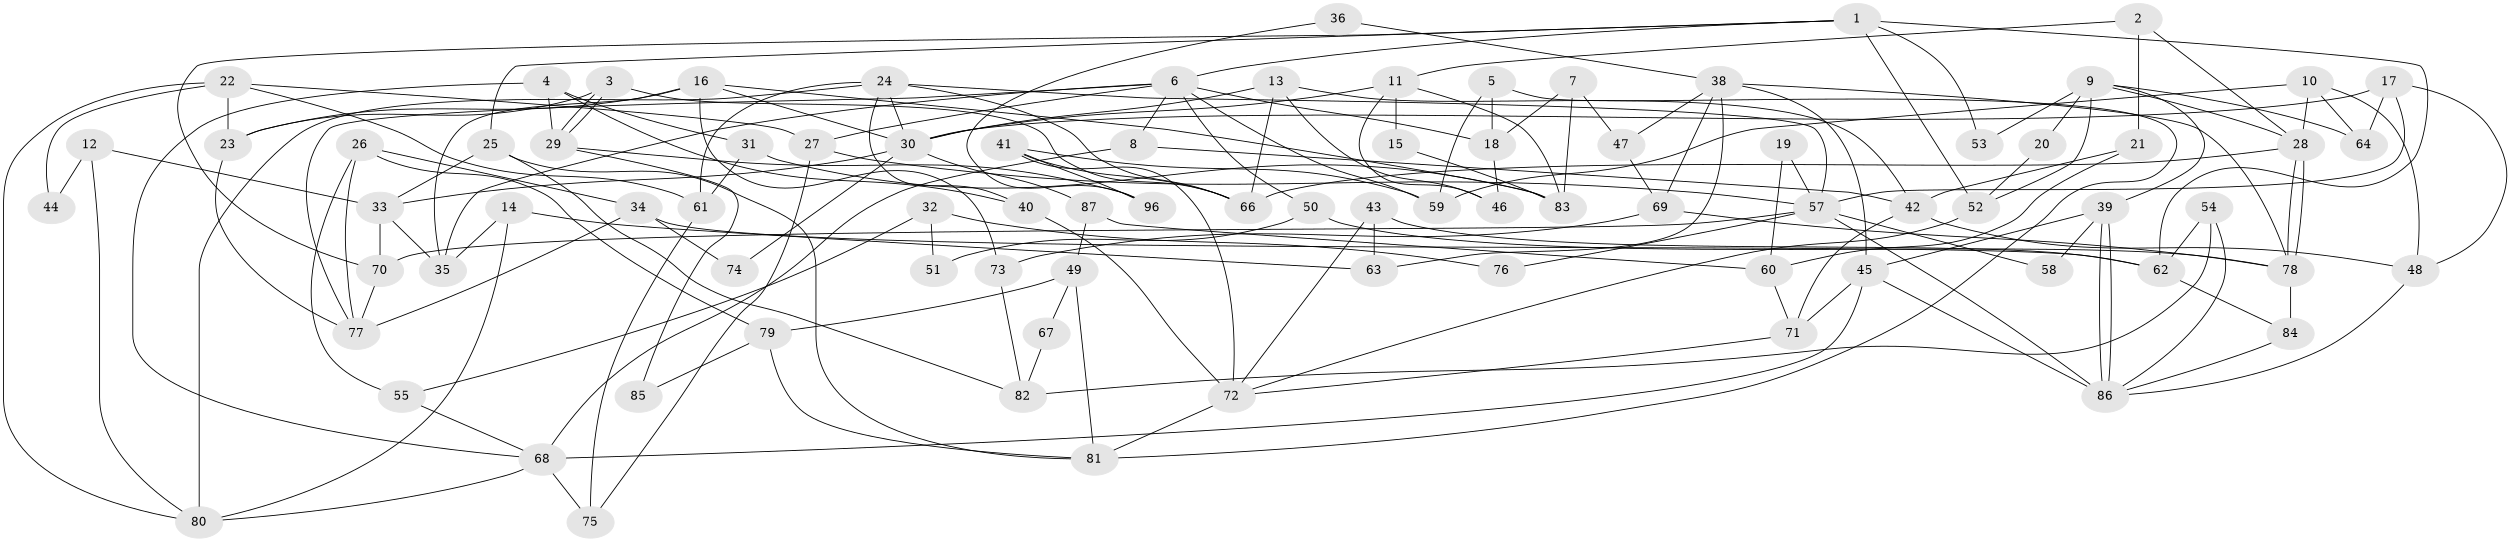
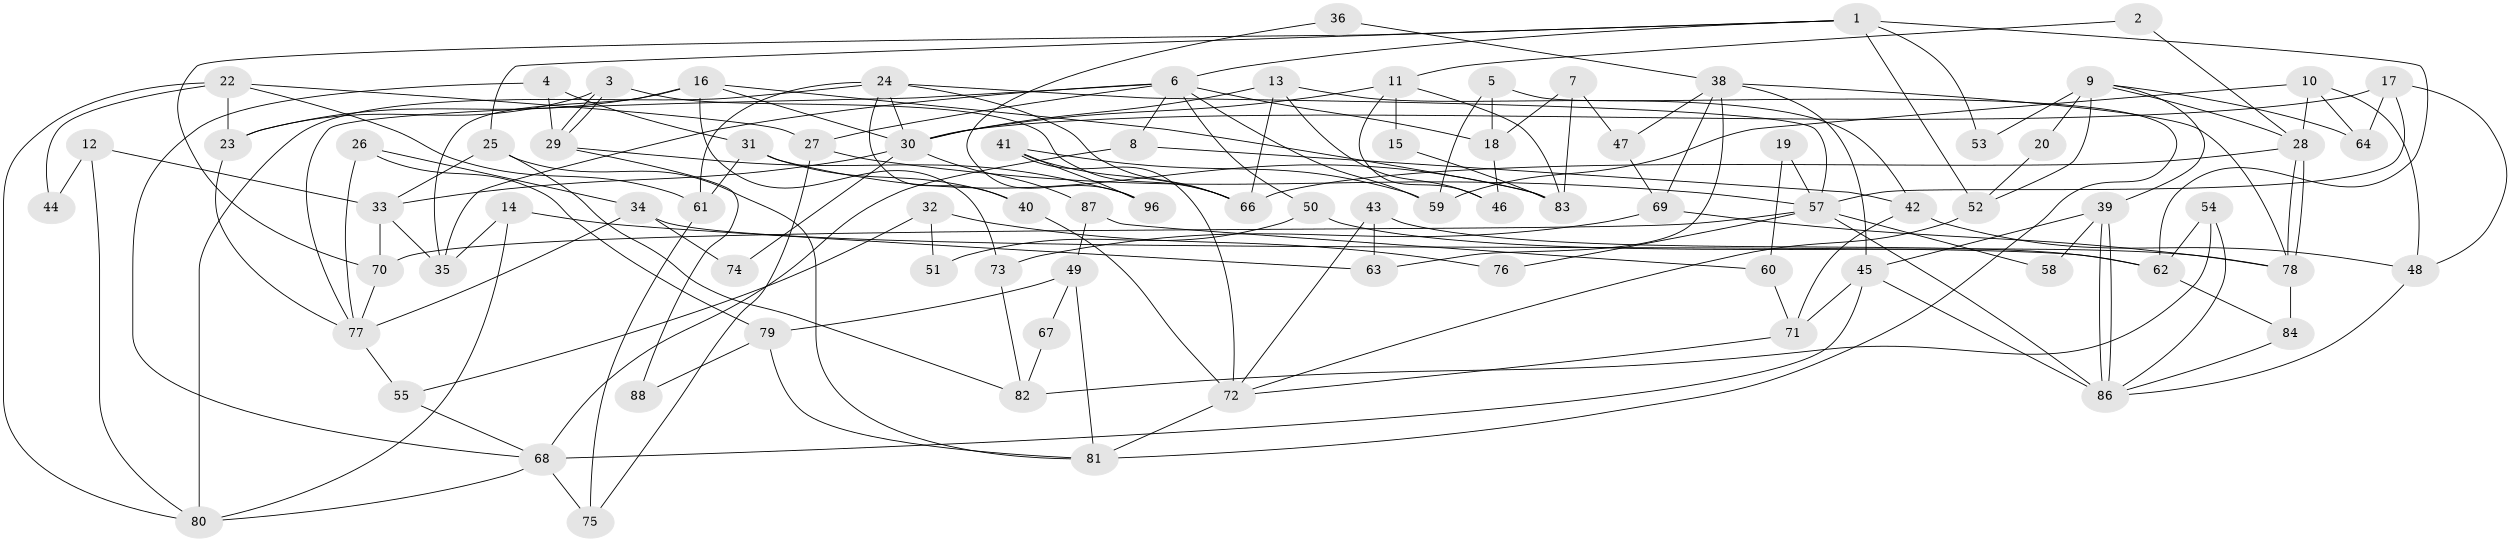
node "21": removed
edge "4" -- "40": now "31" -- "40"
edge "26" -- "55": now "77" -- "55"
node "85": label "85" -> "88"
